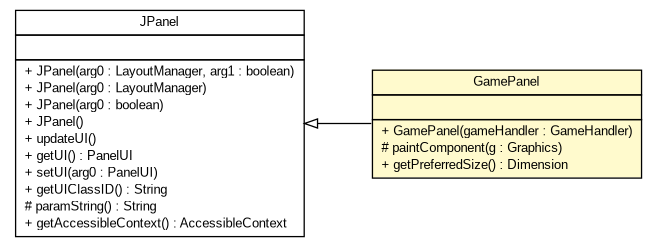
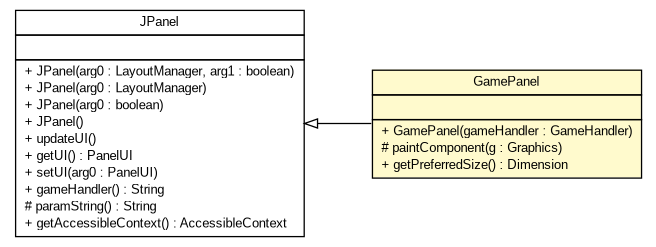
node "JPanel": text "+ getUIClassID() : String" -> "+ gameHandler() : String"
